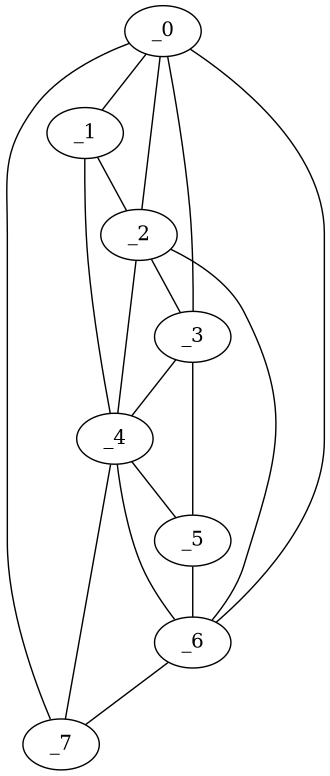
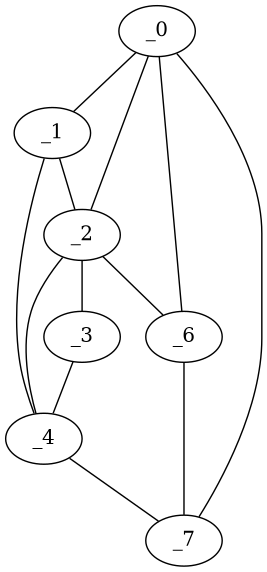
edge "_0" -- "_3": removed
node "_5": removed
edge "_4" -- "_6": removed
